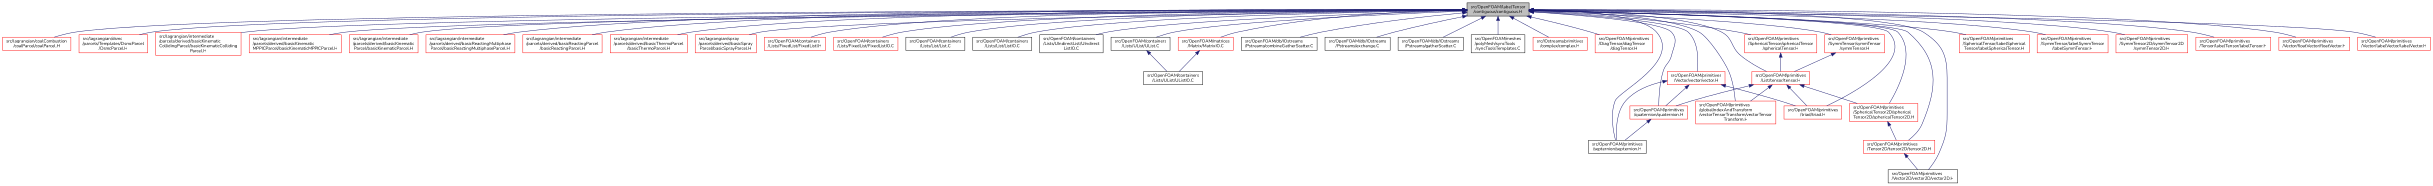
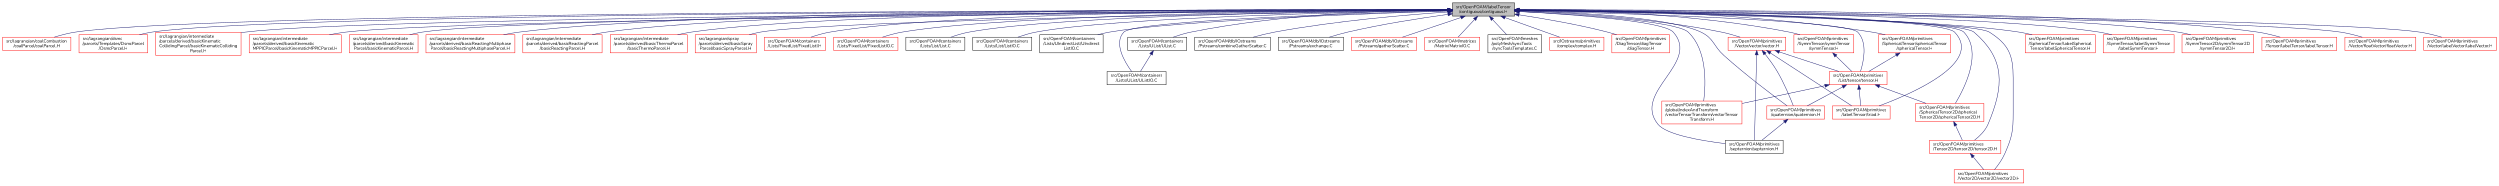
node "src/OpenFOAM/db/IOstreams /Pstreams/gatherScatter.C": color black -> red
edge "src/OpenFOAM/primitives /List/tensor/tensor.H" -> "src/OpenFOAM/primitives /Vector/vector/vector.H": added
edge "src/OpenFOAM/containers /Lists/UList/UListIO.C" -> "src/OpenFOAM/matrices /Matrix/MatrixIO.C": now "src/OpenFOAM/containers /Lists/UList/UListIO.C" -> "src/OpenFOAM/labelTensor /contiguous/contiguous.H"
node "src/OpenFOAM/primitives /triad/triad.H": label "src/OpenFOAM/primitives /triad/triad.H" -> "src/OpenFOAM/primitives /labelTensor/triad.H"
node "src/OpenFOAM/primitives /Vector2D/vector2D/vector2D.H": color black -> red
